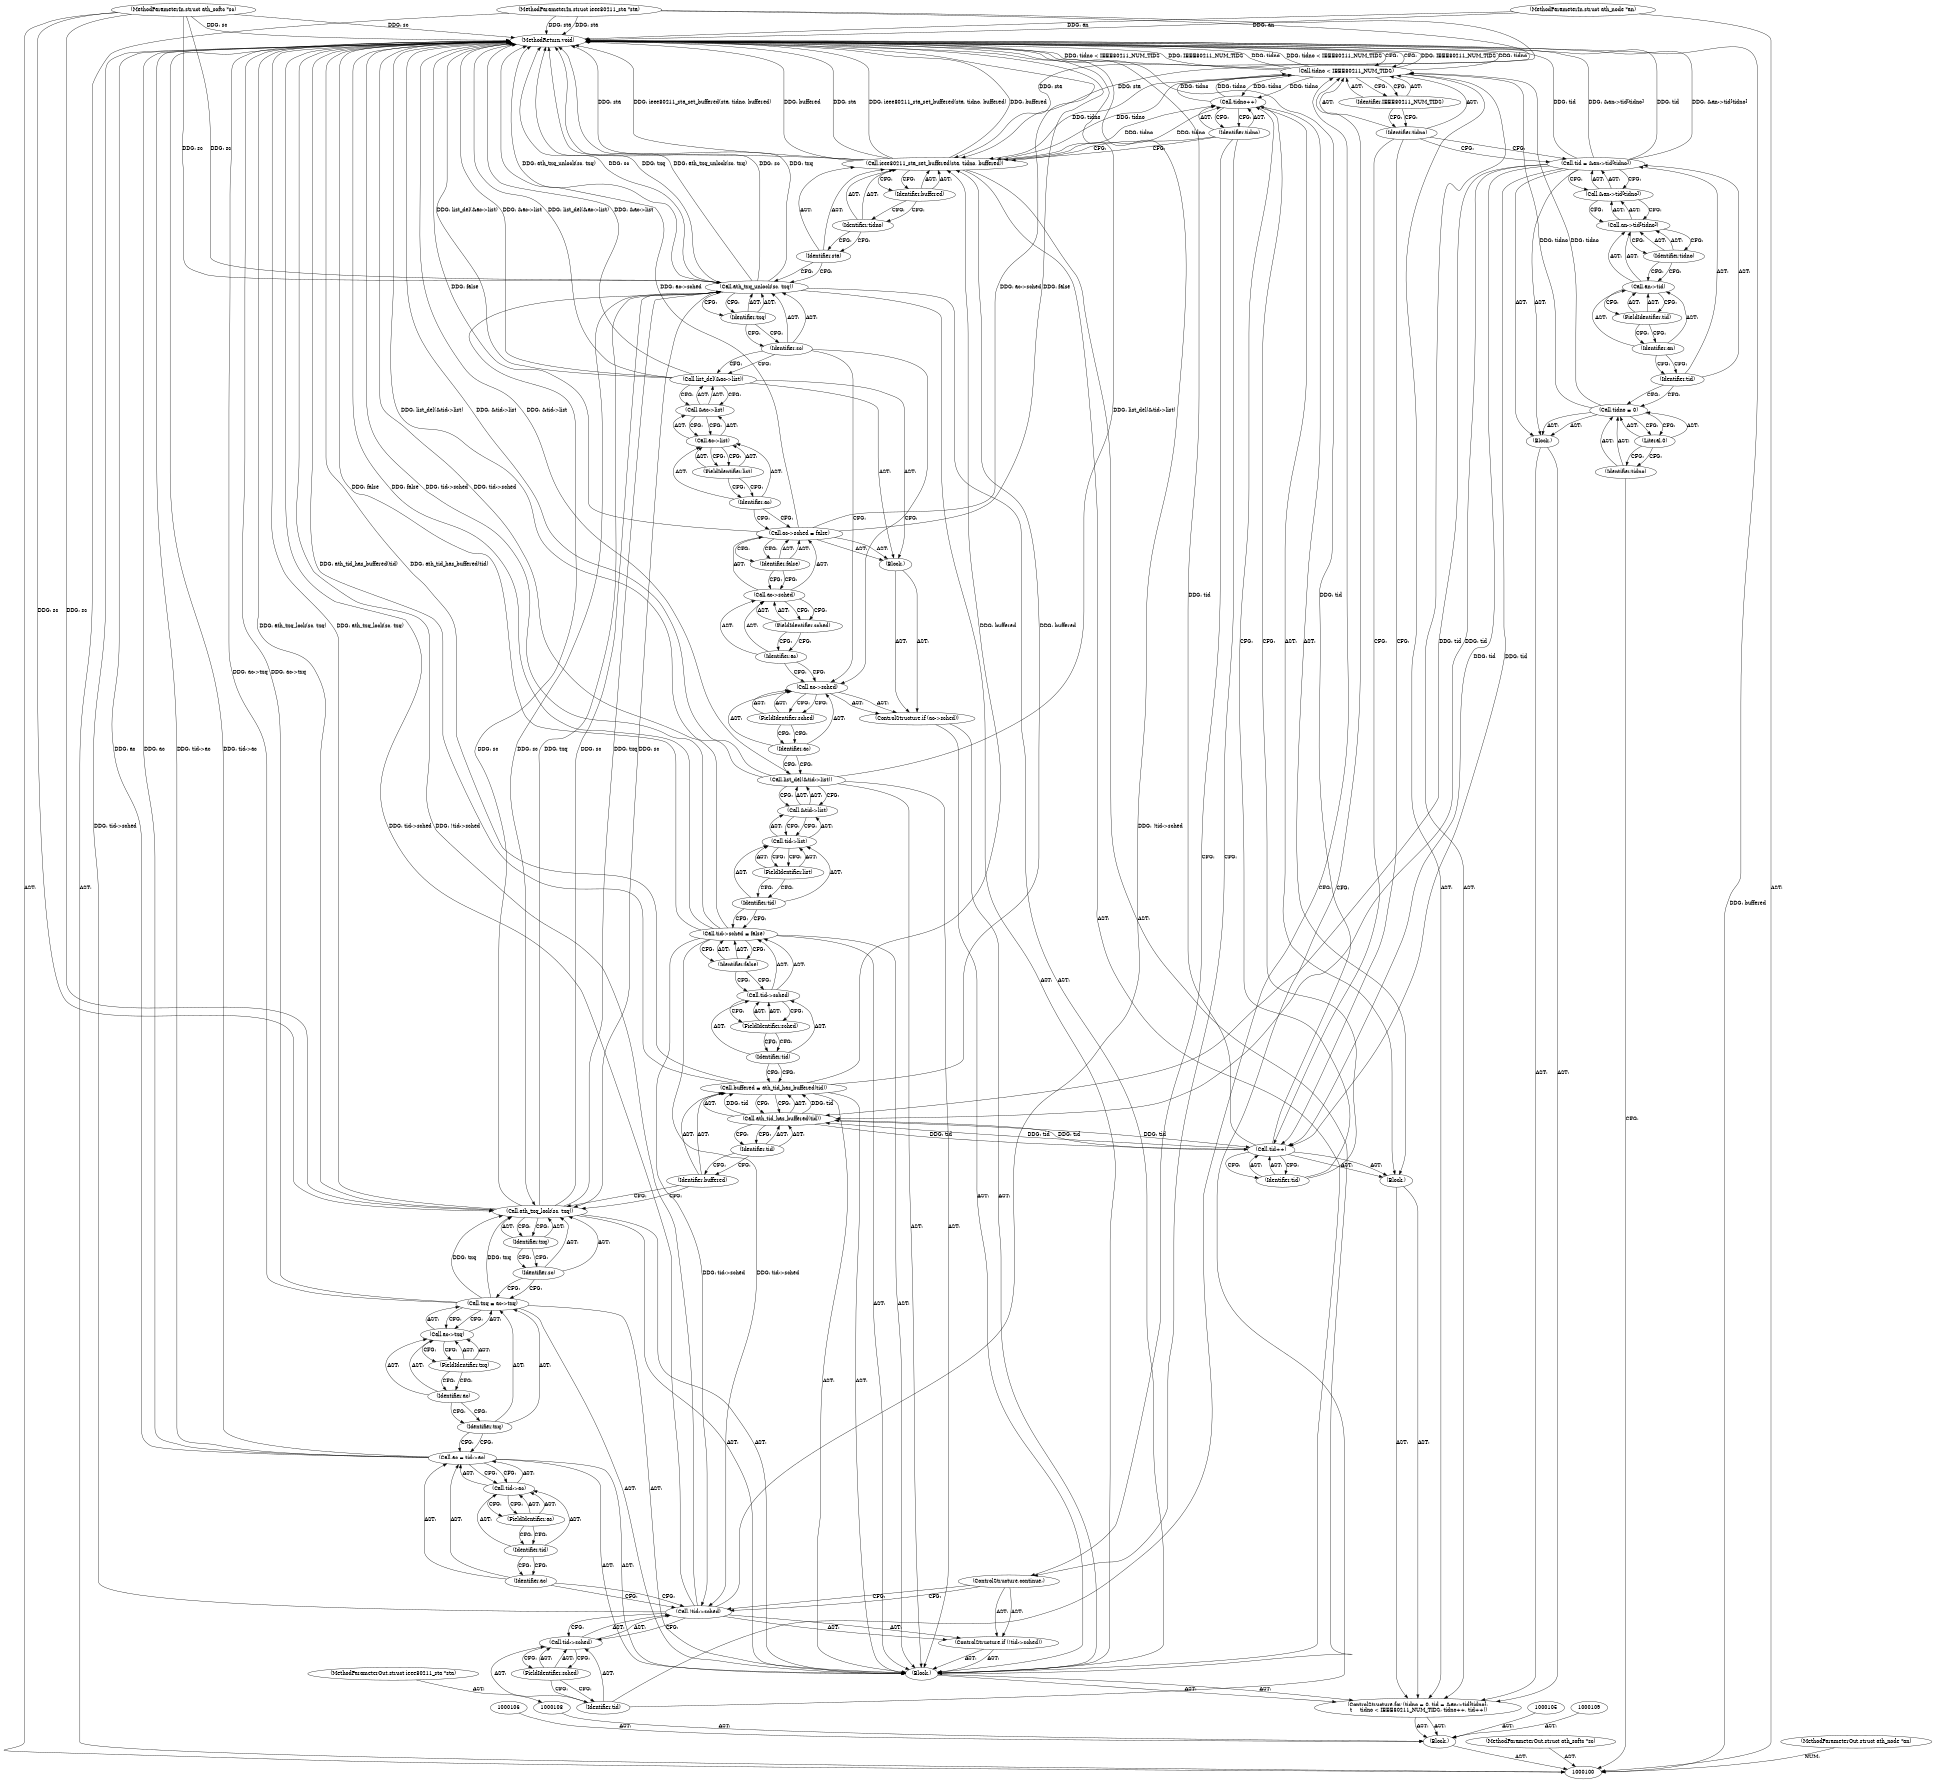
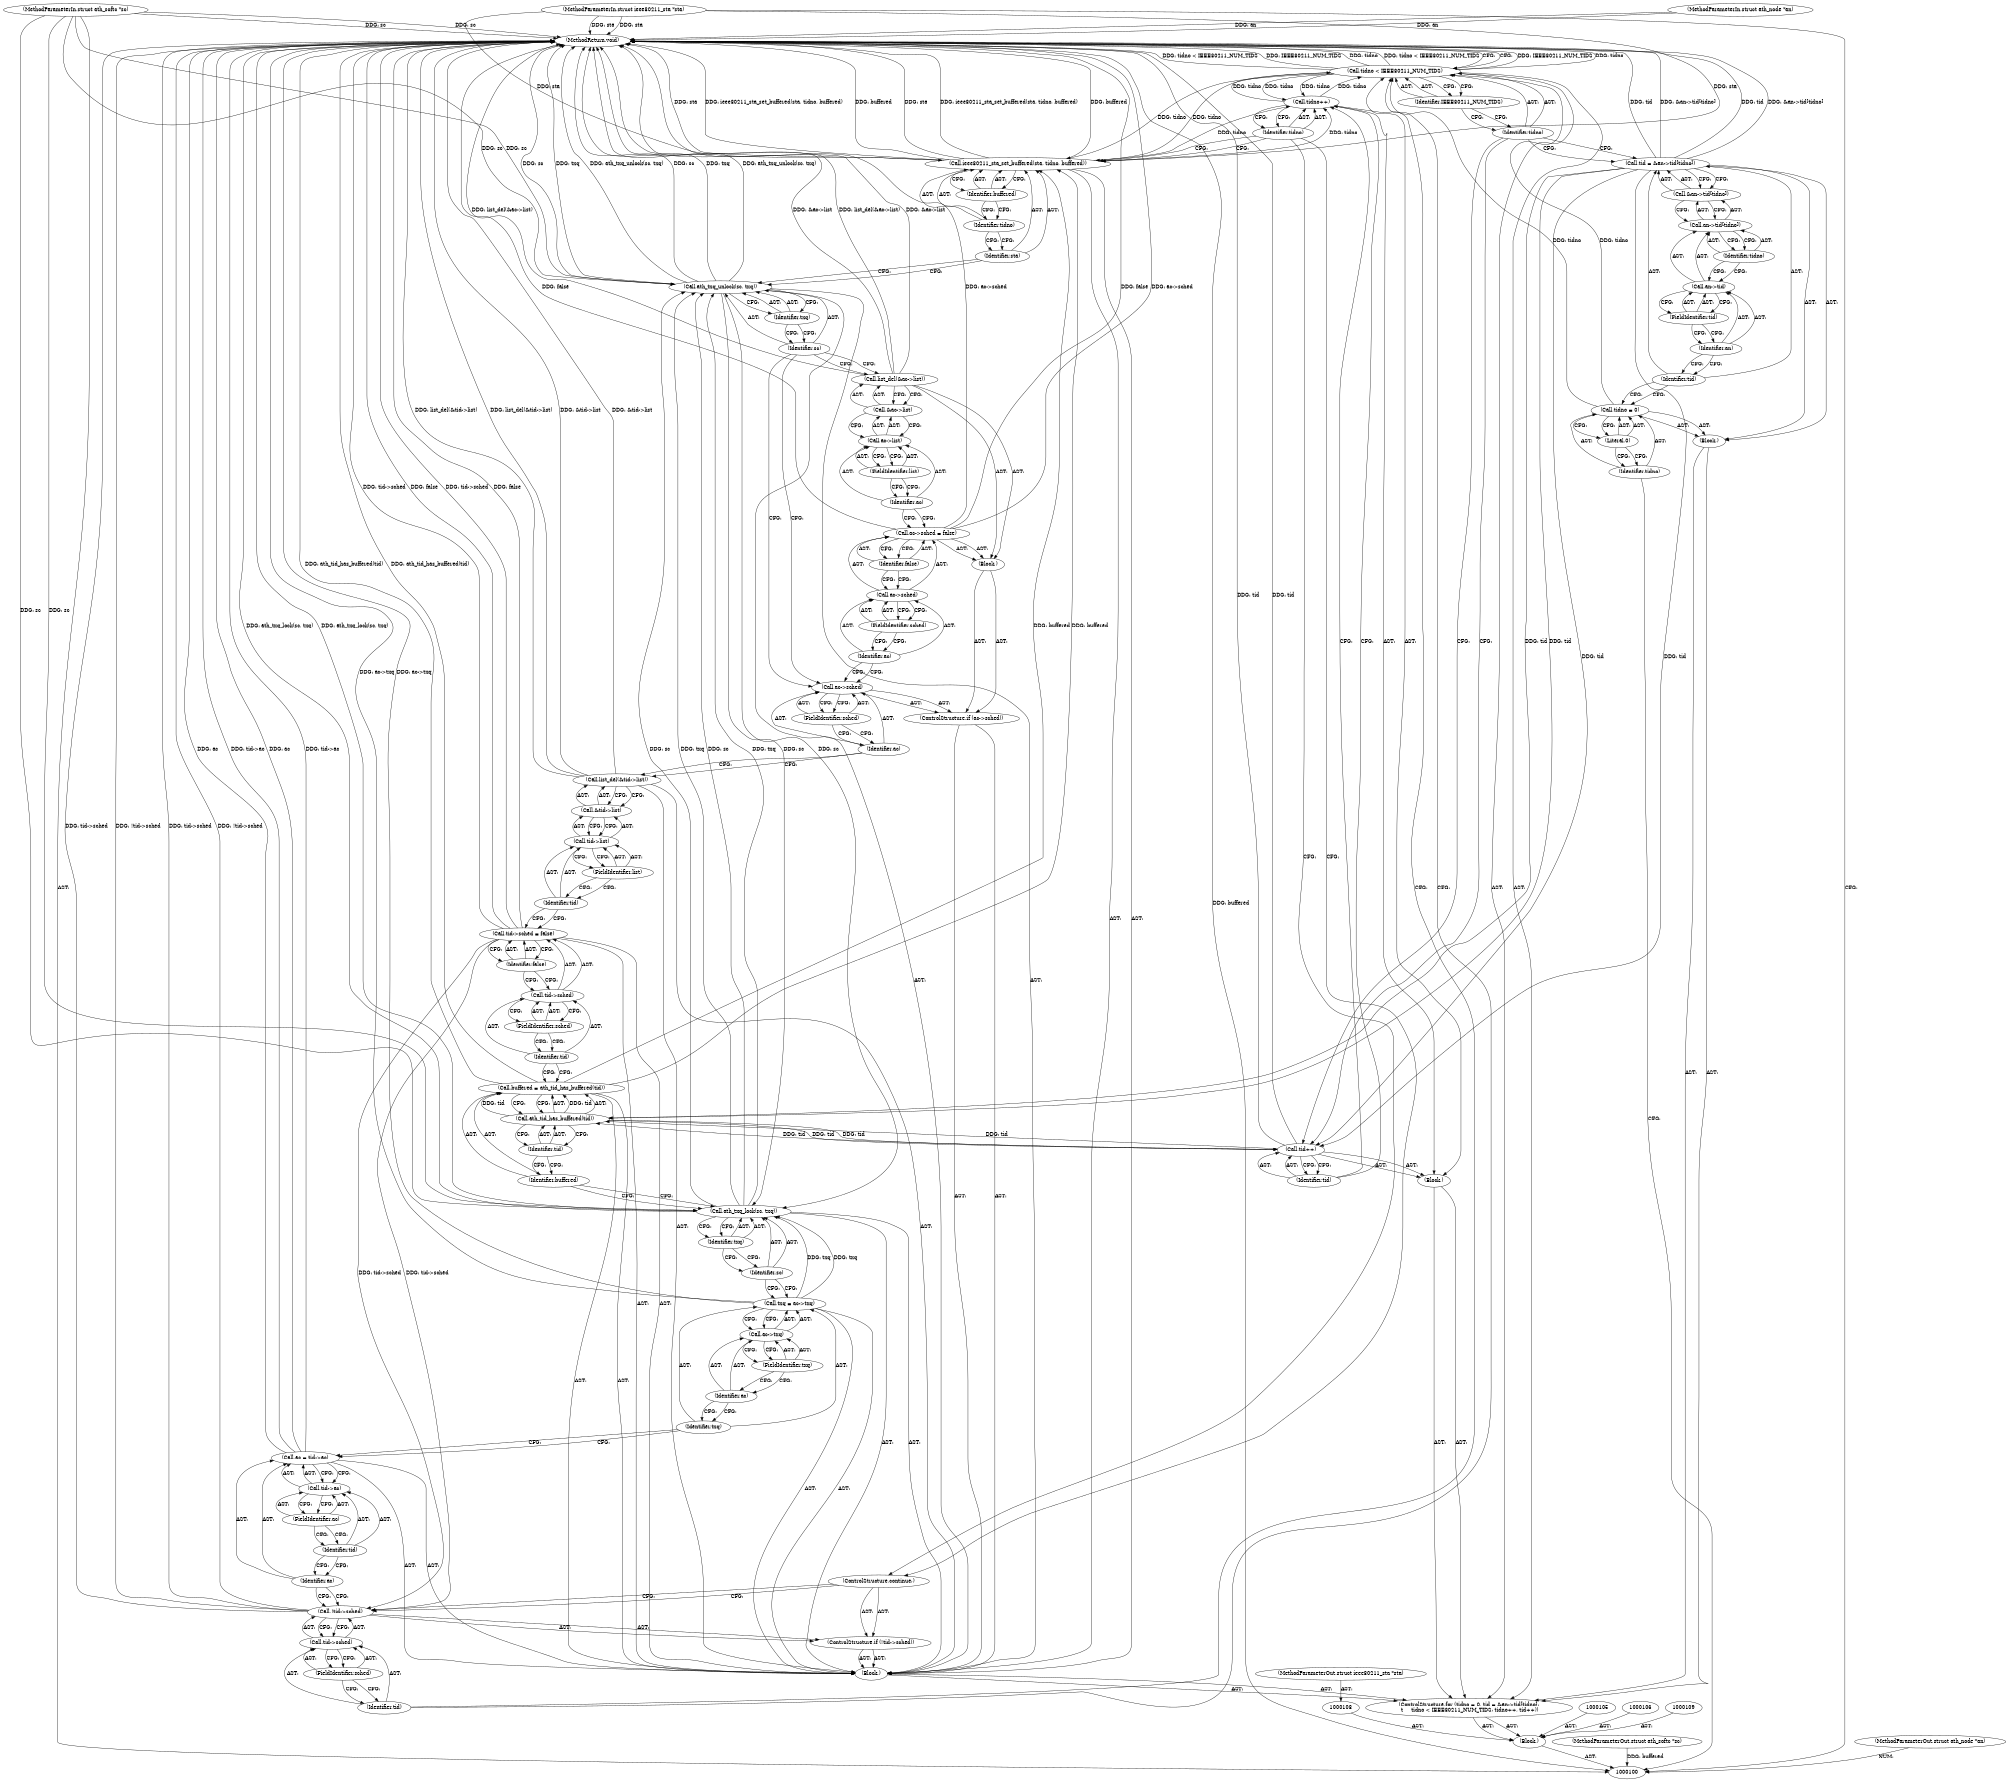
edge "(MethodParameterIn,struct ieee80211_sta *sta)" -> "1000100": label "AST: " -> "CFG: "
edge "(MethodParameterIn,struct ath_node *an)" -> "1000100": removed, label "AST:"
edge "(MethodParameterOut,struct ath_softc *sc)" -> "1000100": label "AST: " -> "DDG: buffered"
